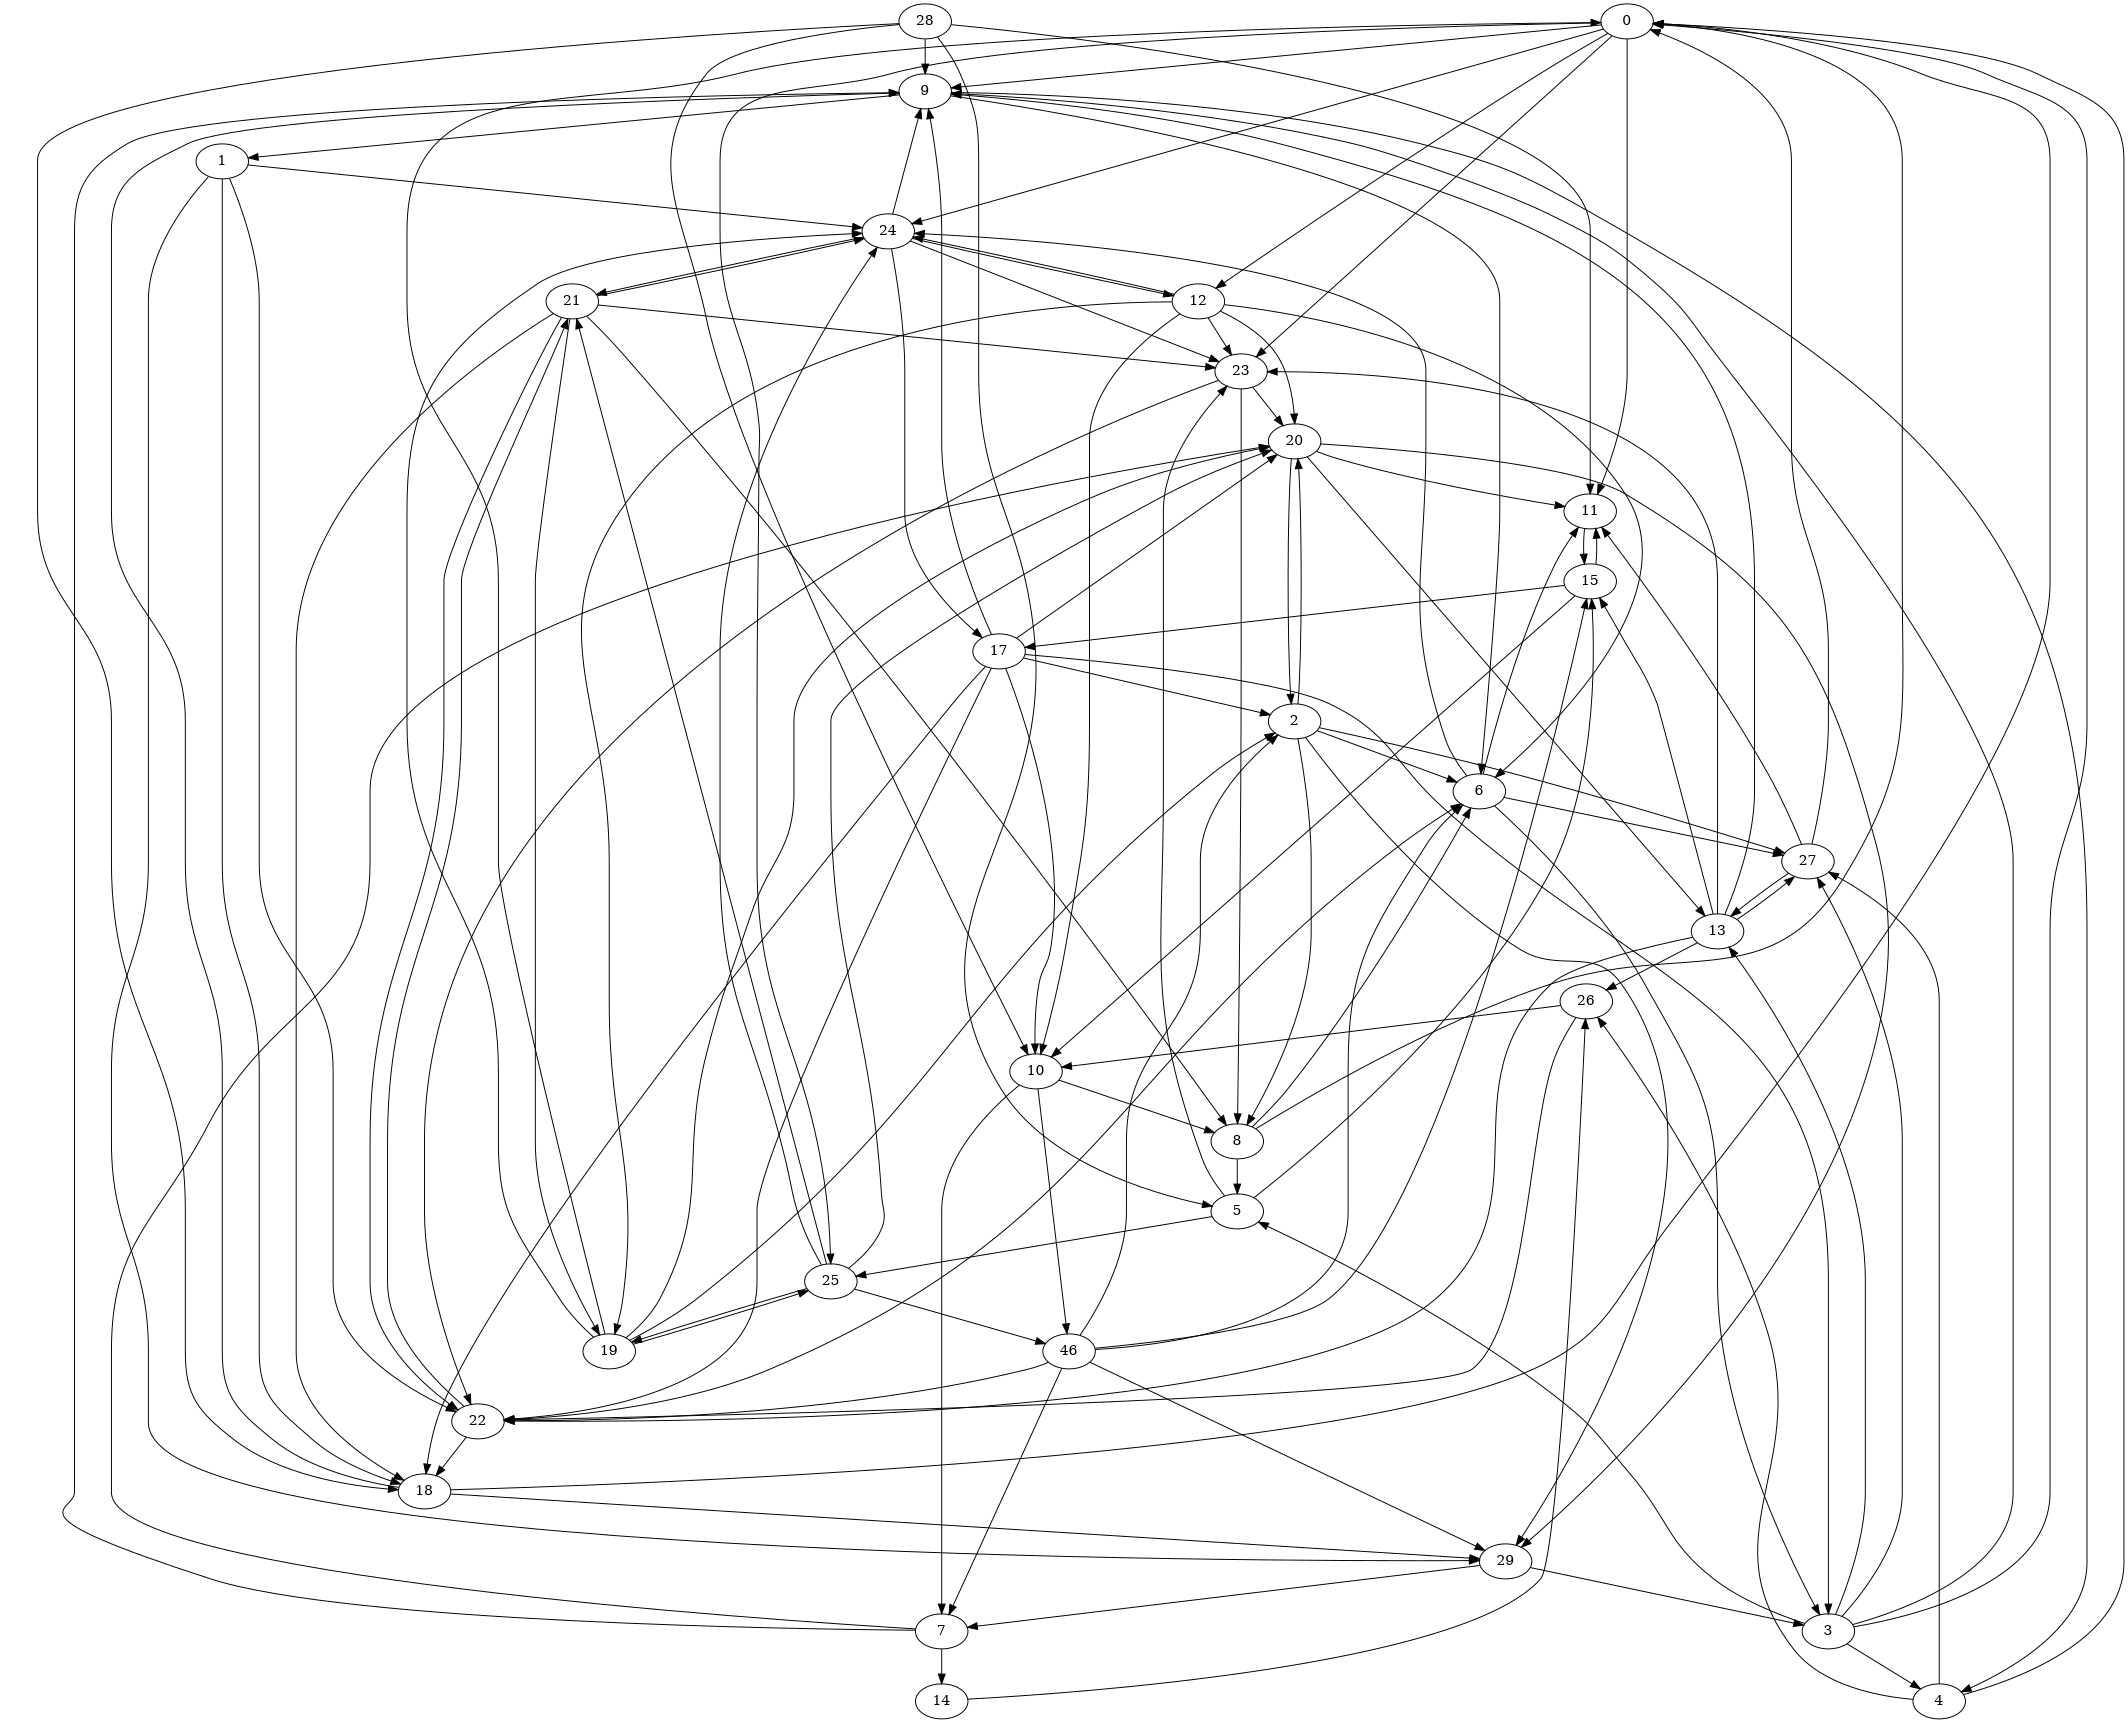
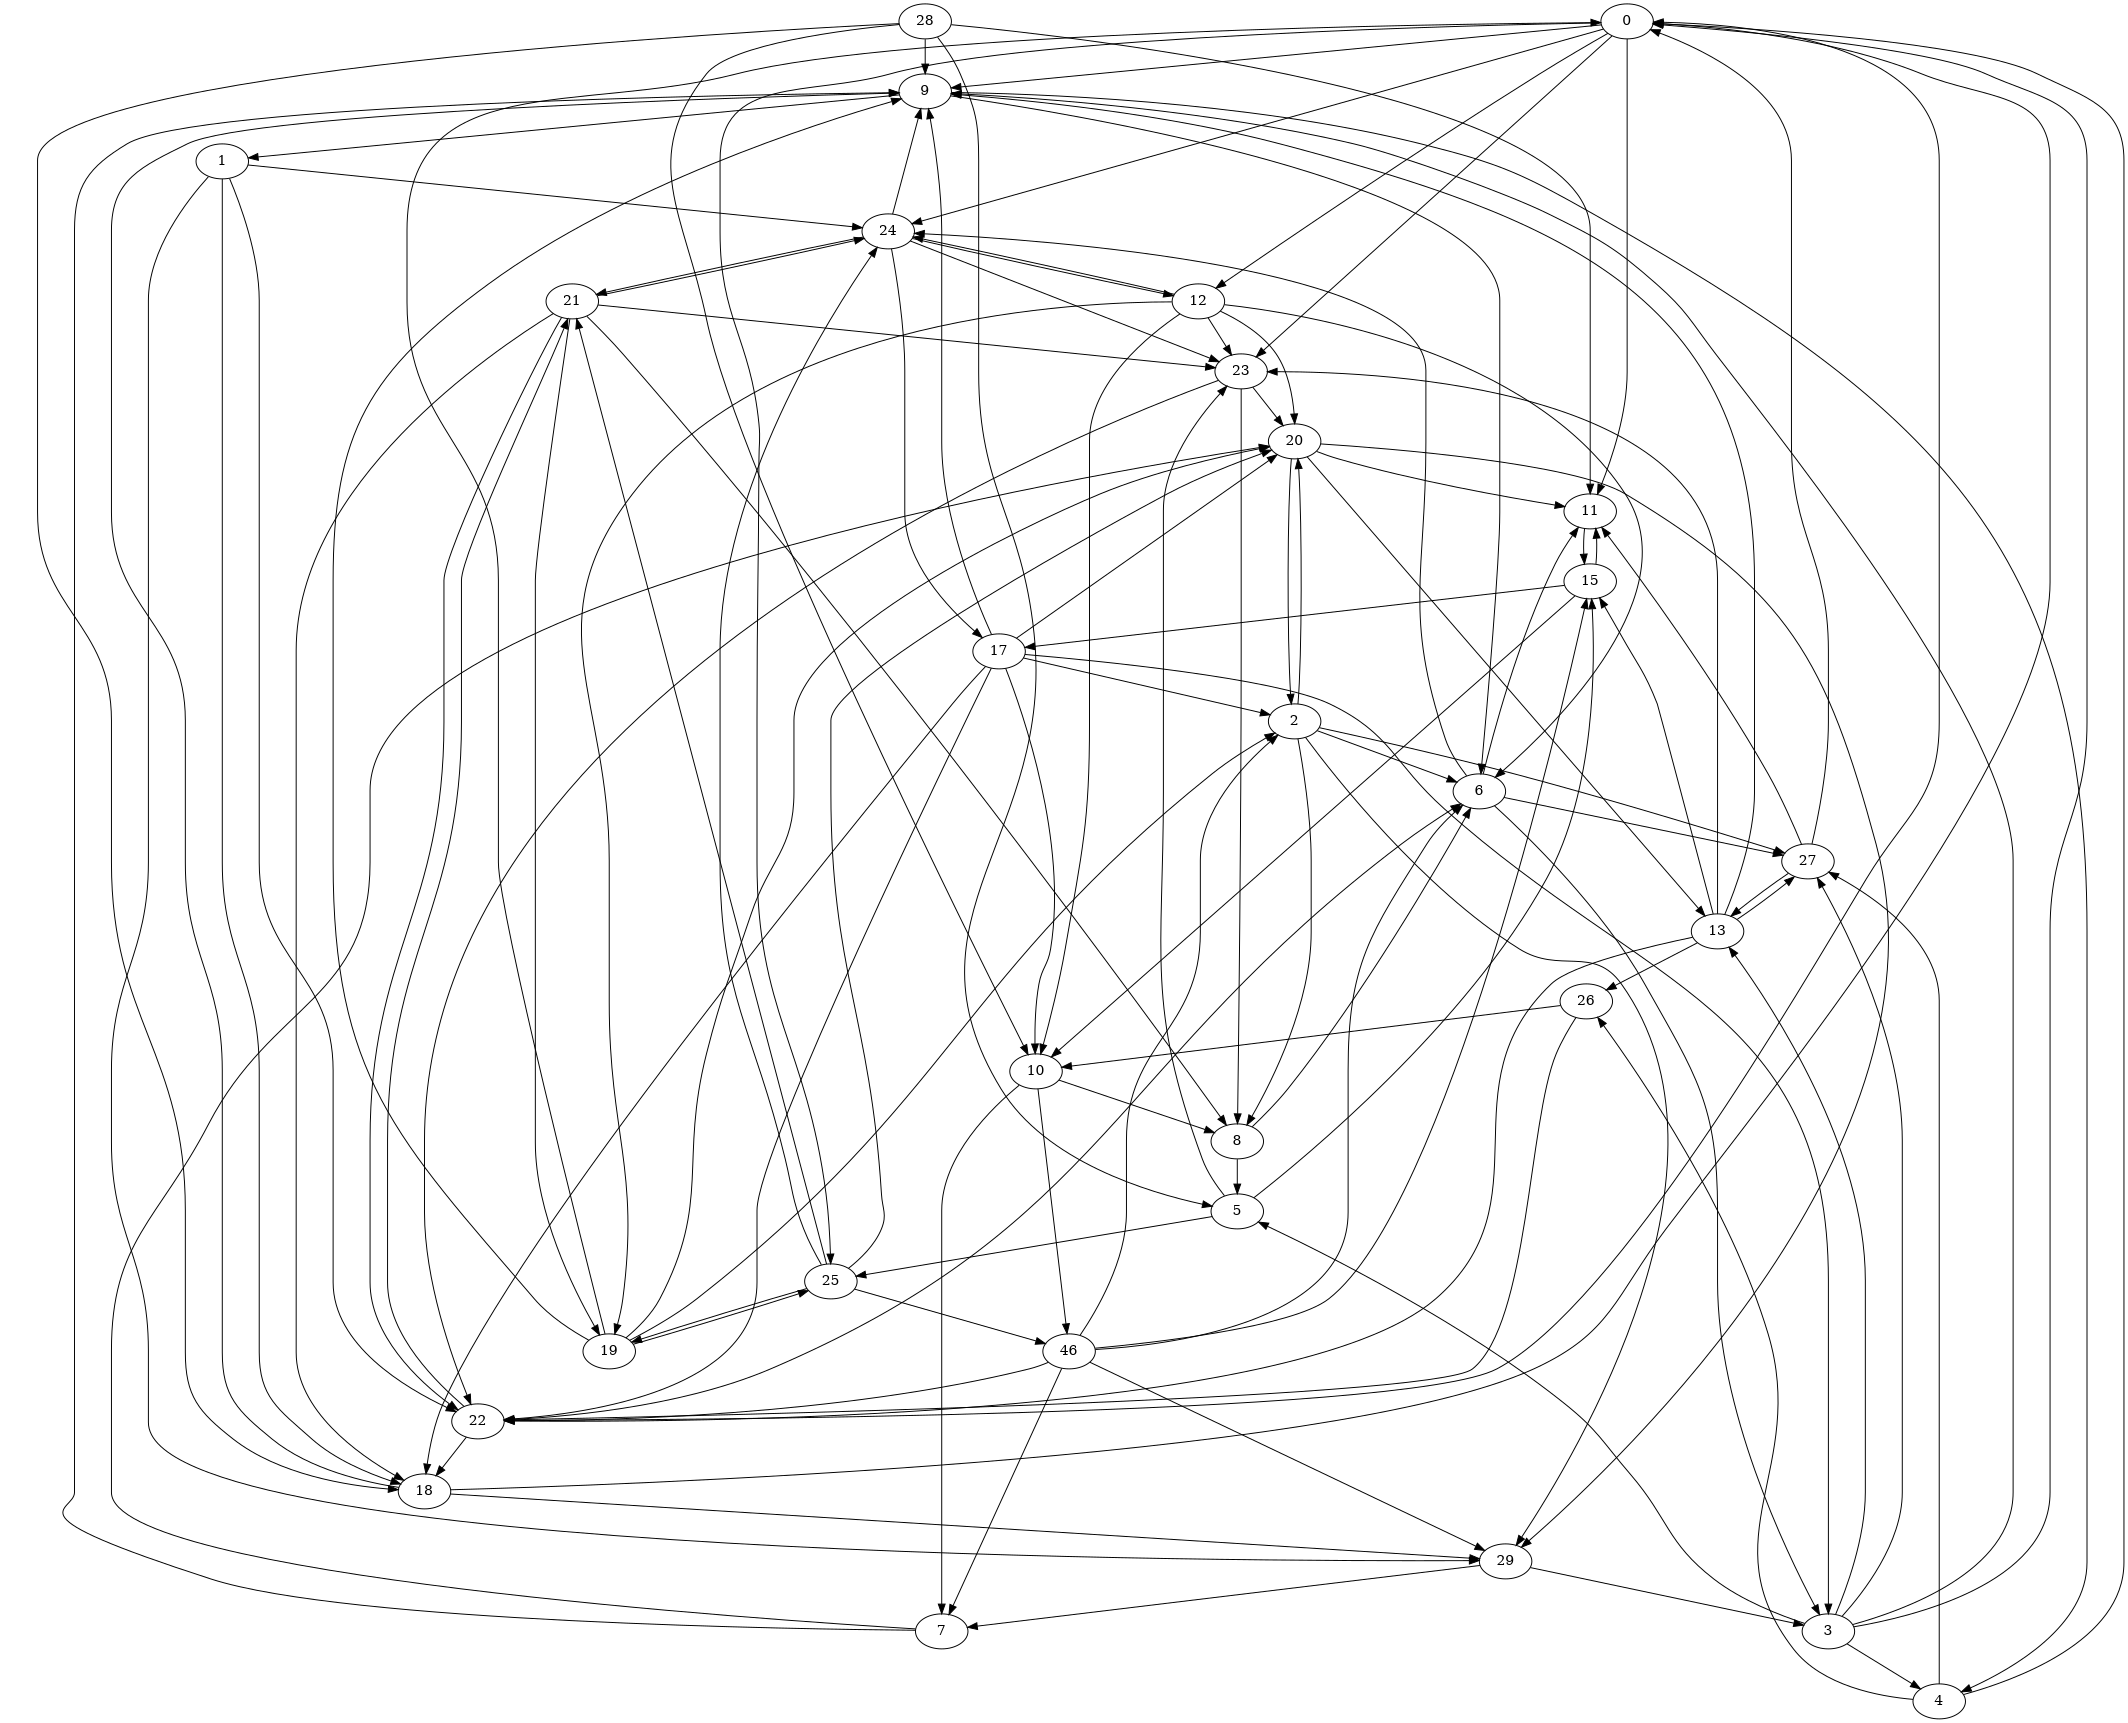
edge "19" -> "24": now "19" -> "9"
edge "8" -> "0": now "22" -> "0"
node "14": removed
